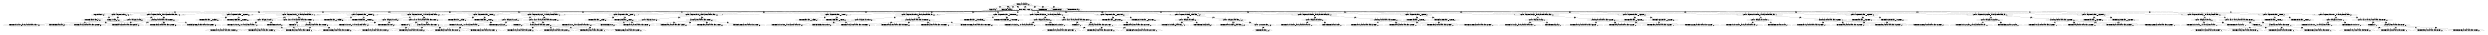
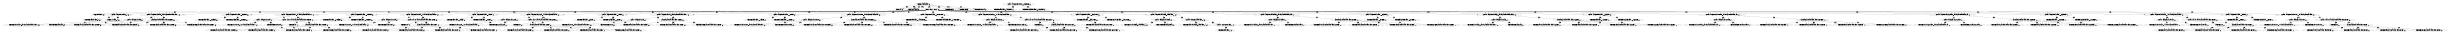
edge "(BLOCK,<empty>,<empty>)" -> "(<operator>.assignmentPlus,offset += UNAMELEN)": removed, label "AST:"
node "(IDENTIFIER,TarUtils,parseOctal(header, offset, SIZELEN))": removed
